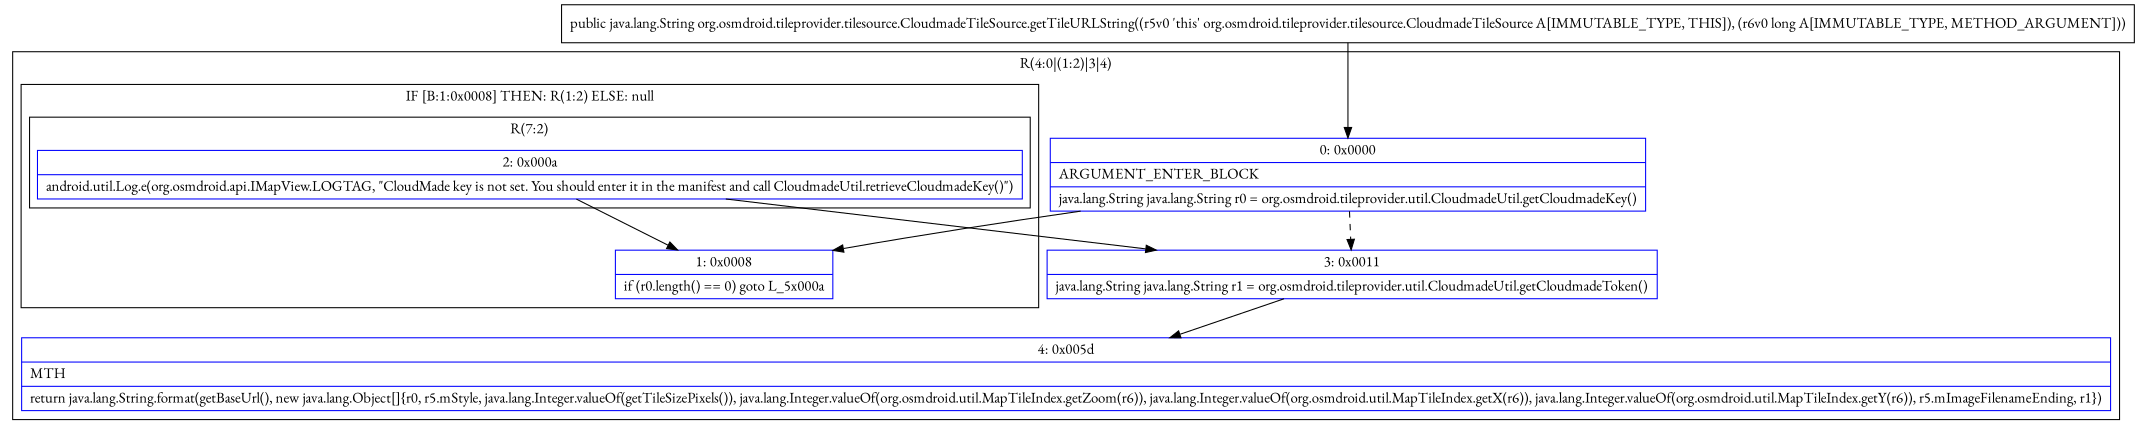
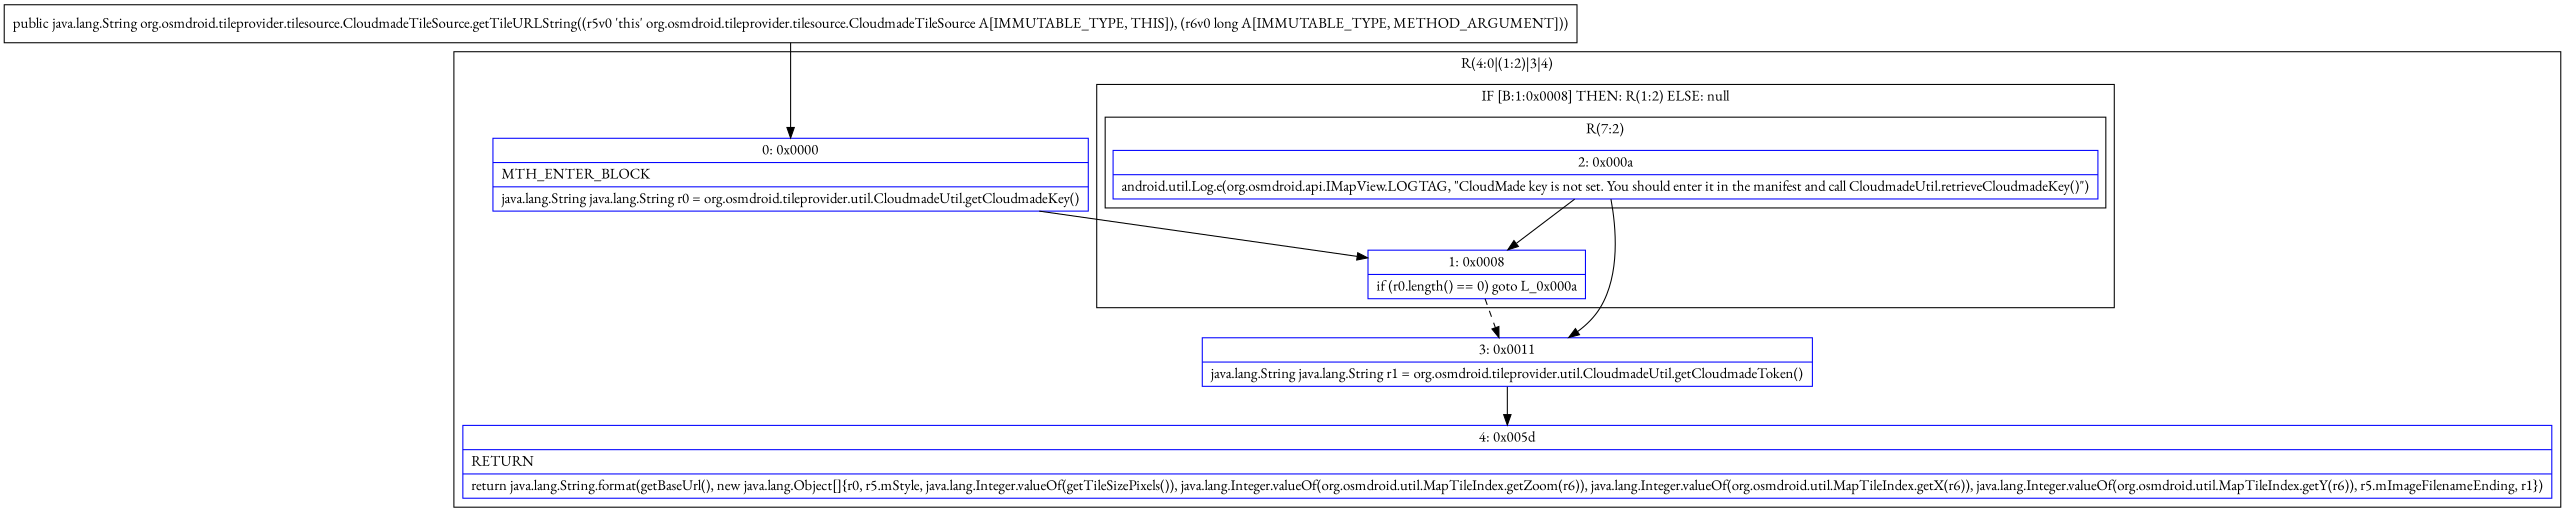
node "0: 0x0000": text "ARGUMENT_ENTER_BLOCK" -> "MTH_ENTER_BLOCK"
edge "0: 0x0000" -> "3: 0x0011": now "1: 0x0008" -> "3: 0x0011"
node "1: 0x0008": text "if (r0.length() == 0) goto L_5x000a" -> "if (r0.length() == 0) goto L_0x000a"
node "4: 0x005d": text "MTH" -> "RETURN"
